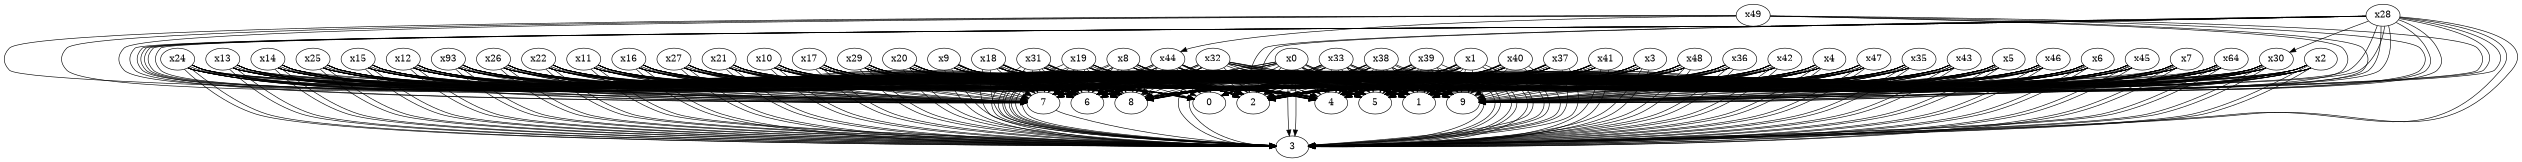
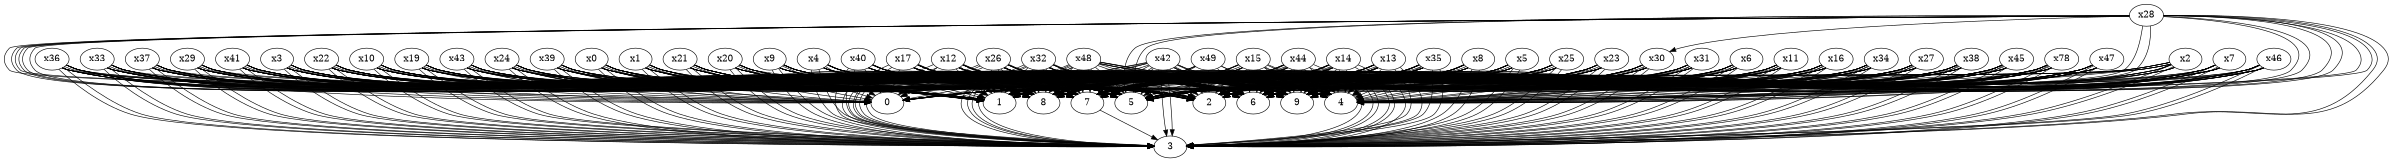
edge "x49" -> "x44": now "x49" -> "2"
node "x93": label "x93" -> "x23"
node "x18": label "x18" -> "x78"
node "x64": label "x64" -> "x34"
edge "x47" -> "0": removed
edge "x46" -> "0": removed
edge "x7" -> "0": removed
